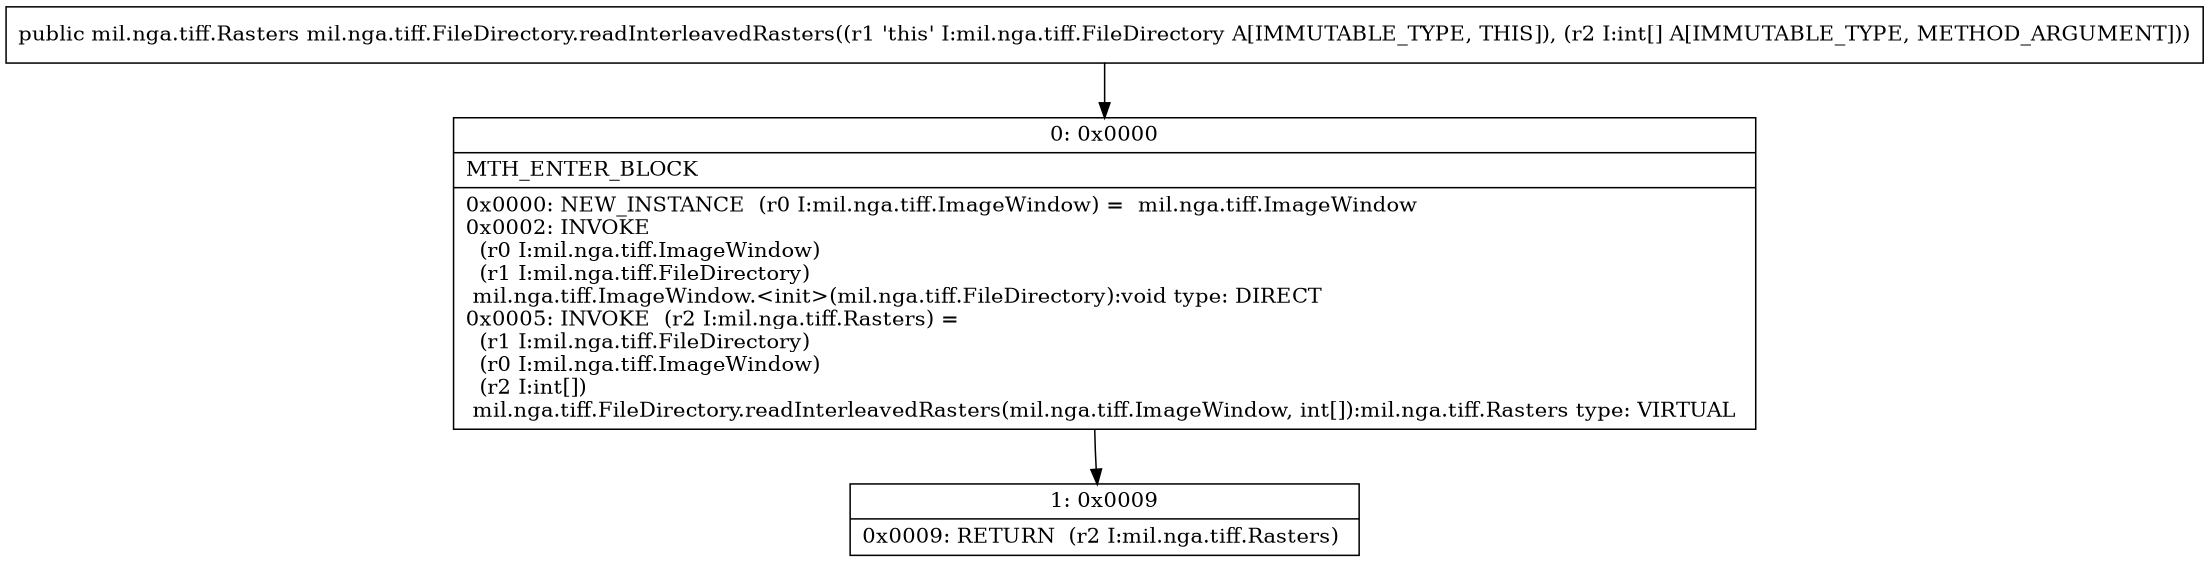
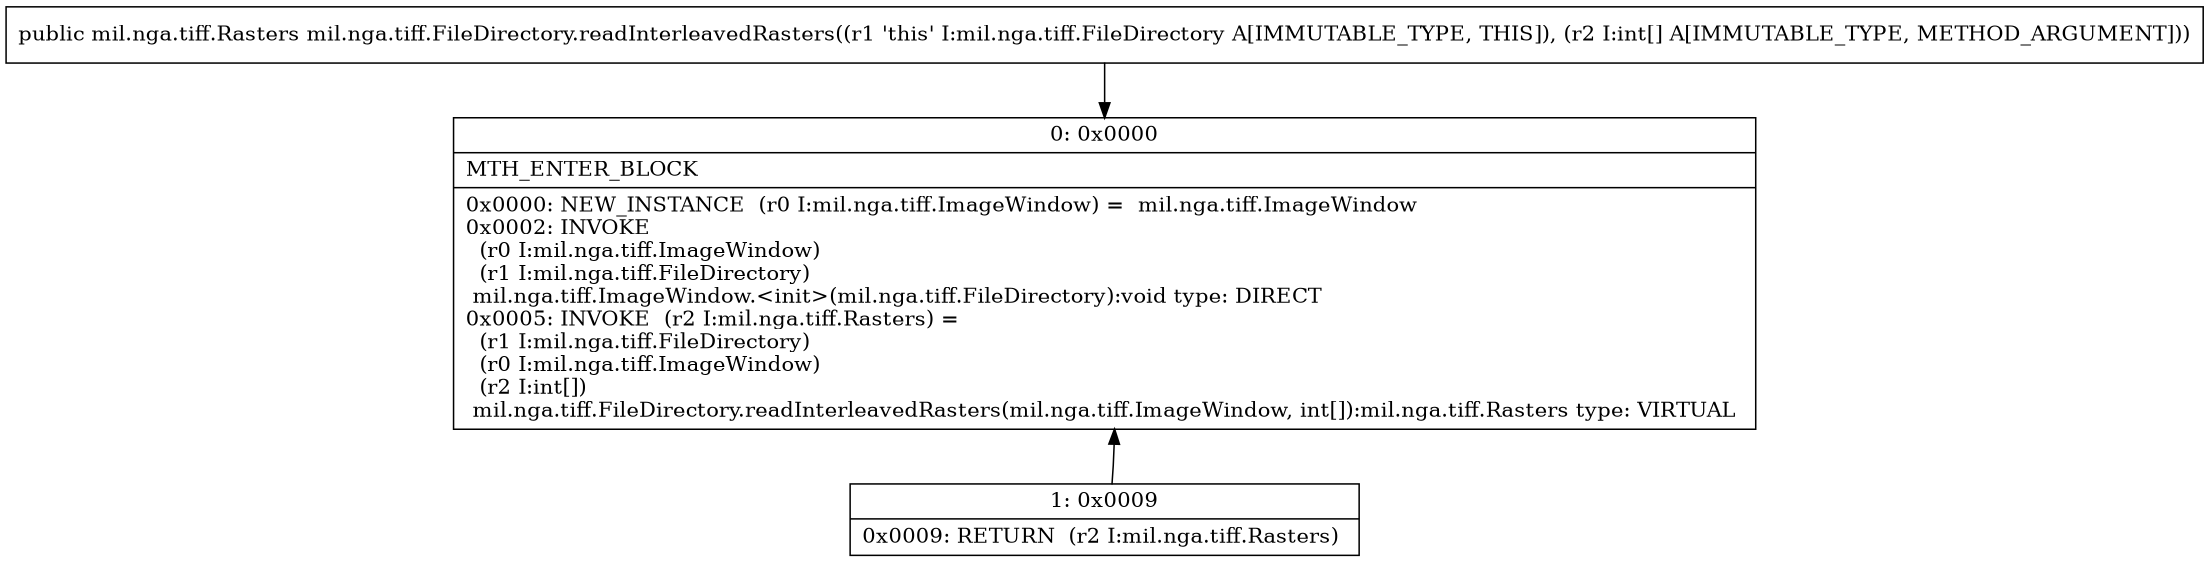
edge "0: 0x0000" -> "1: 0x0009": reversed
